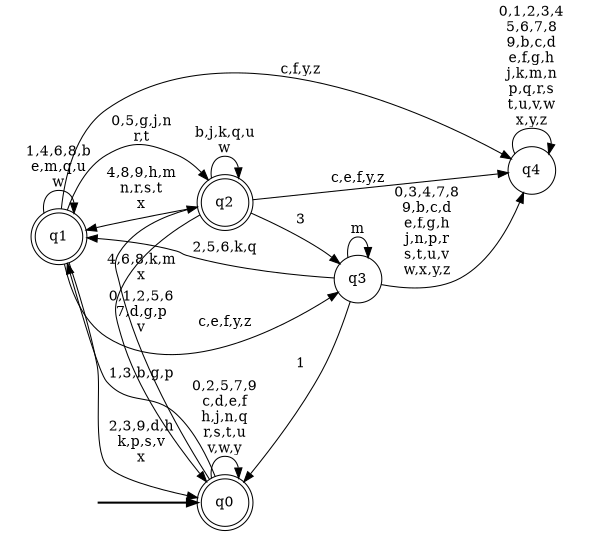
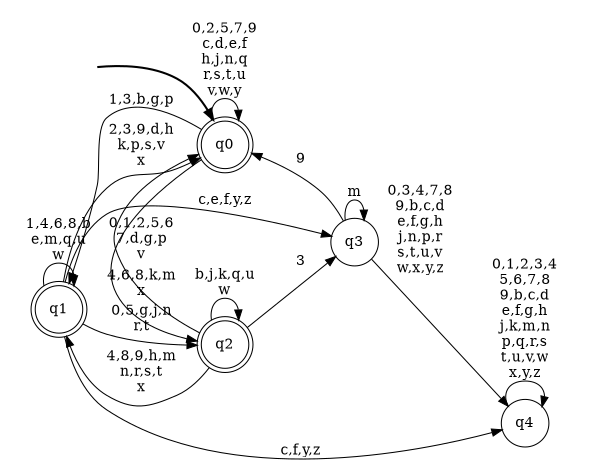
edge "q2" -> "q4": removed, label "c,e,f,y,z"
edge "q3" -> "q1": removed, label "2,5,6,k,q"
edge "q3" -> "q0": label "1" -> "9"
